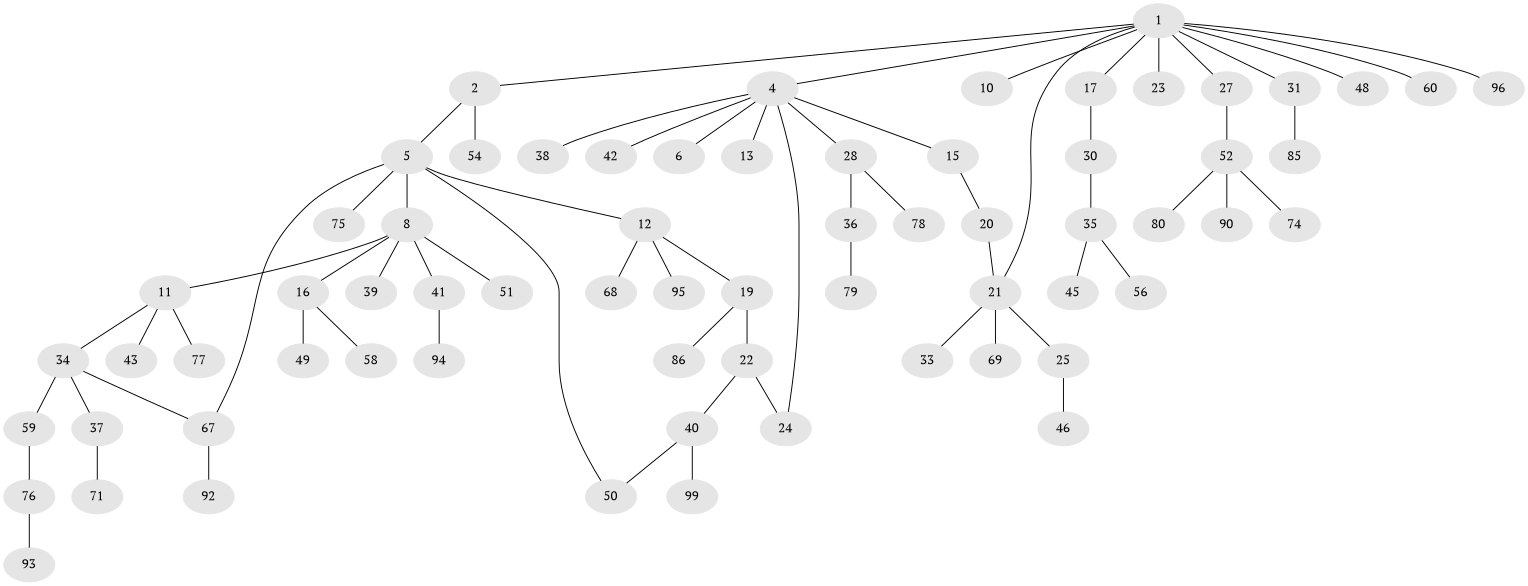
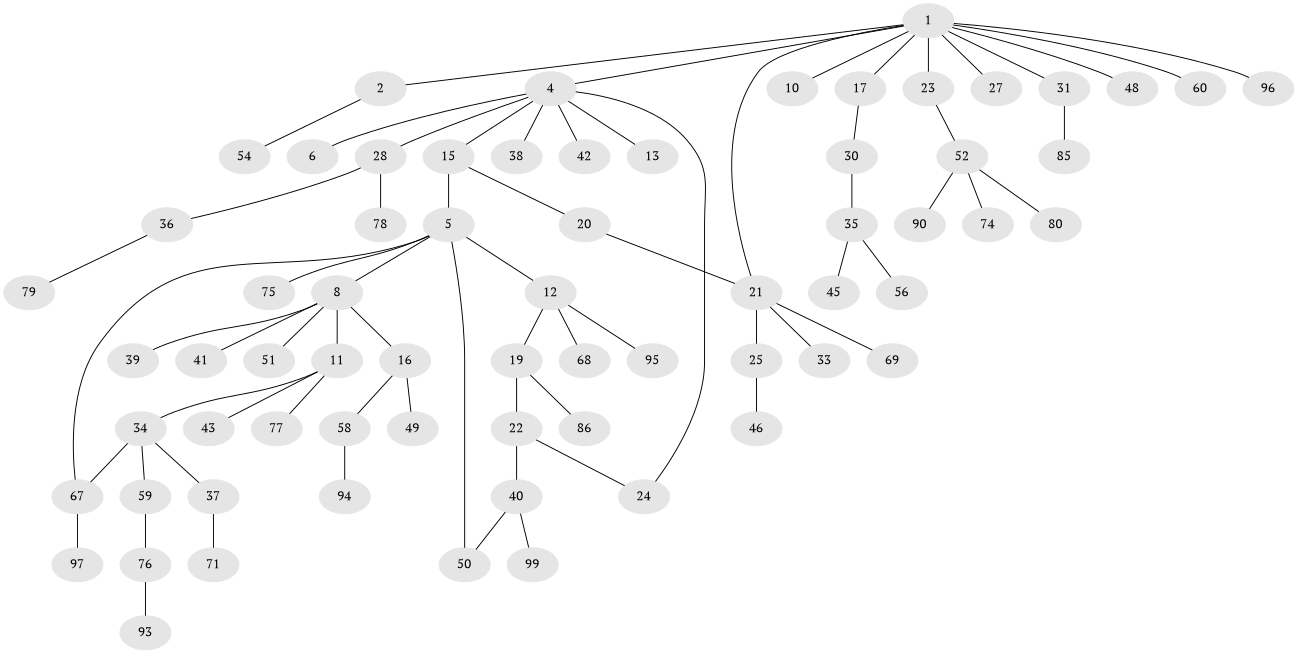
edge "2" -- "5": now "15" -- "5"
edge "27" -- "52": now "23" -- "52"
edge "41" -- "94": now "58" -- "94"
node "92": label "92" -> "97"
